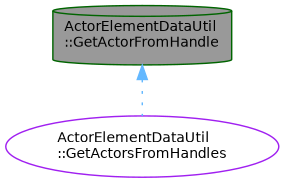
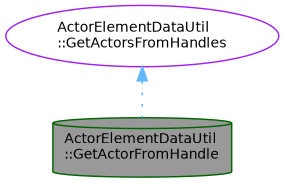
edge "ActorElementDataUtil ::GetActorsFromHandles" -> "ActorElementDataUtil ::GetActorFromHandle": reversed
